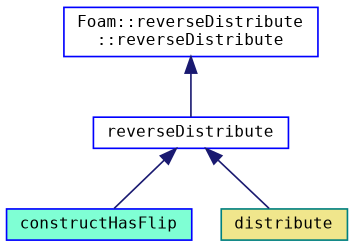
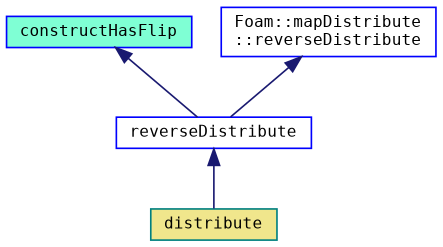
node "Foam::reverseDistribute ::reverseDistribute": label "Foam::reverseDistribute ::reverseDistribute" -> "Foam::mapDistribute ::reverseDistribute"
edge "constructHasFlip" -> "reverseDistribute": reversed
